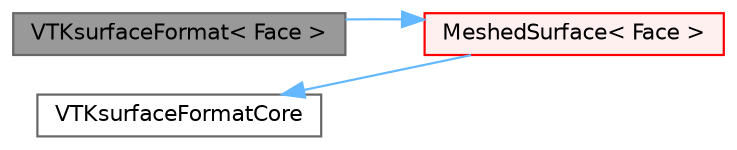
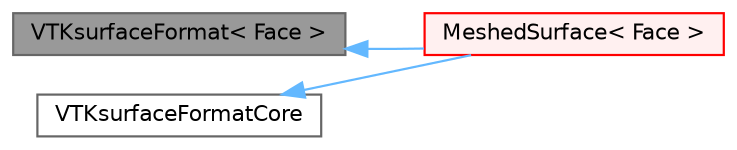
edge "VTKsurfaceFormat< Face >" -> "MeshedSurface< Face >": reversed
